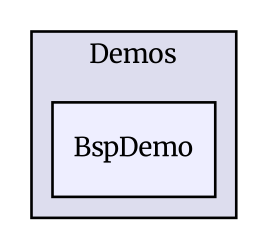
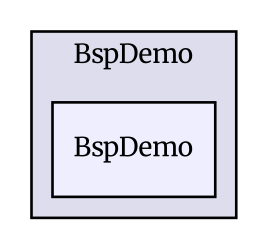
cluster "Demos": label "Demos" -> "BspDemo"
